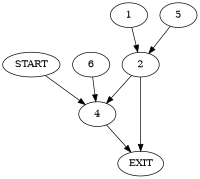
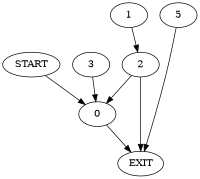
edge "5" -> "2": now "5" -> "EXIT"
node "6": label "6" -> "3"
node "4": label "4" -> "0"
